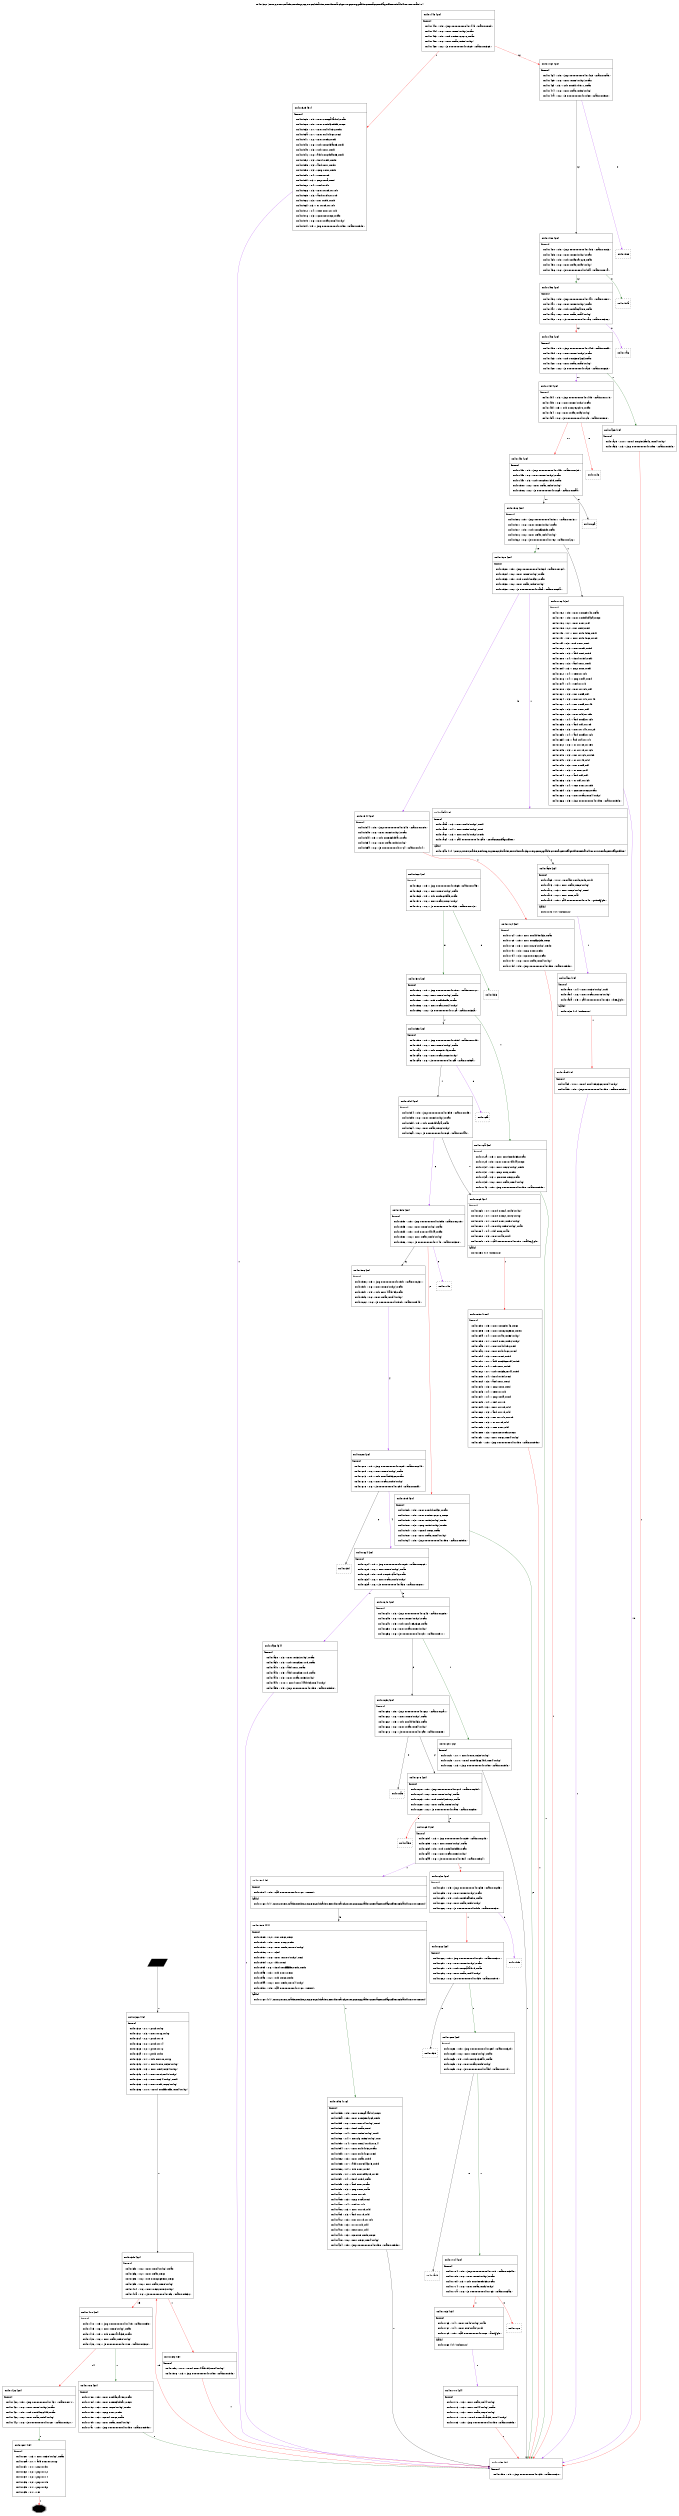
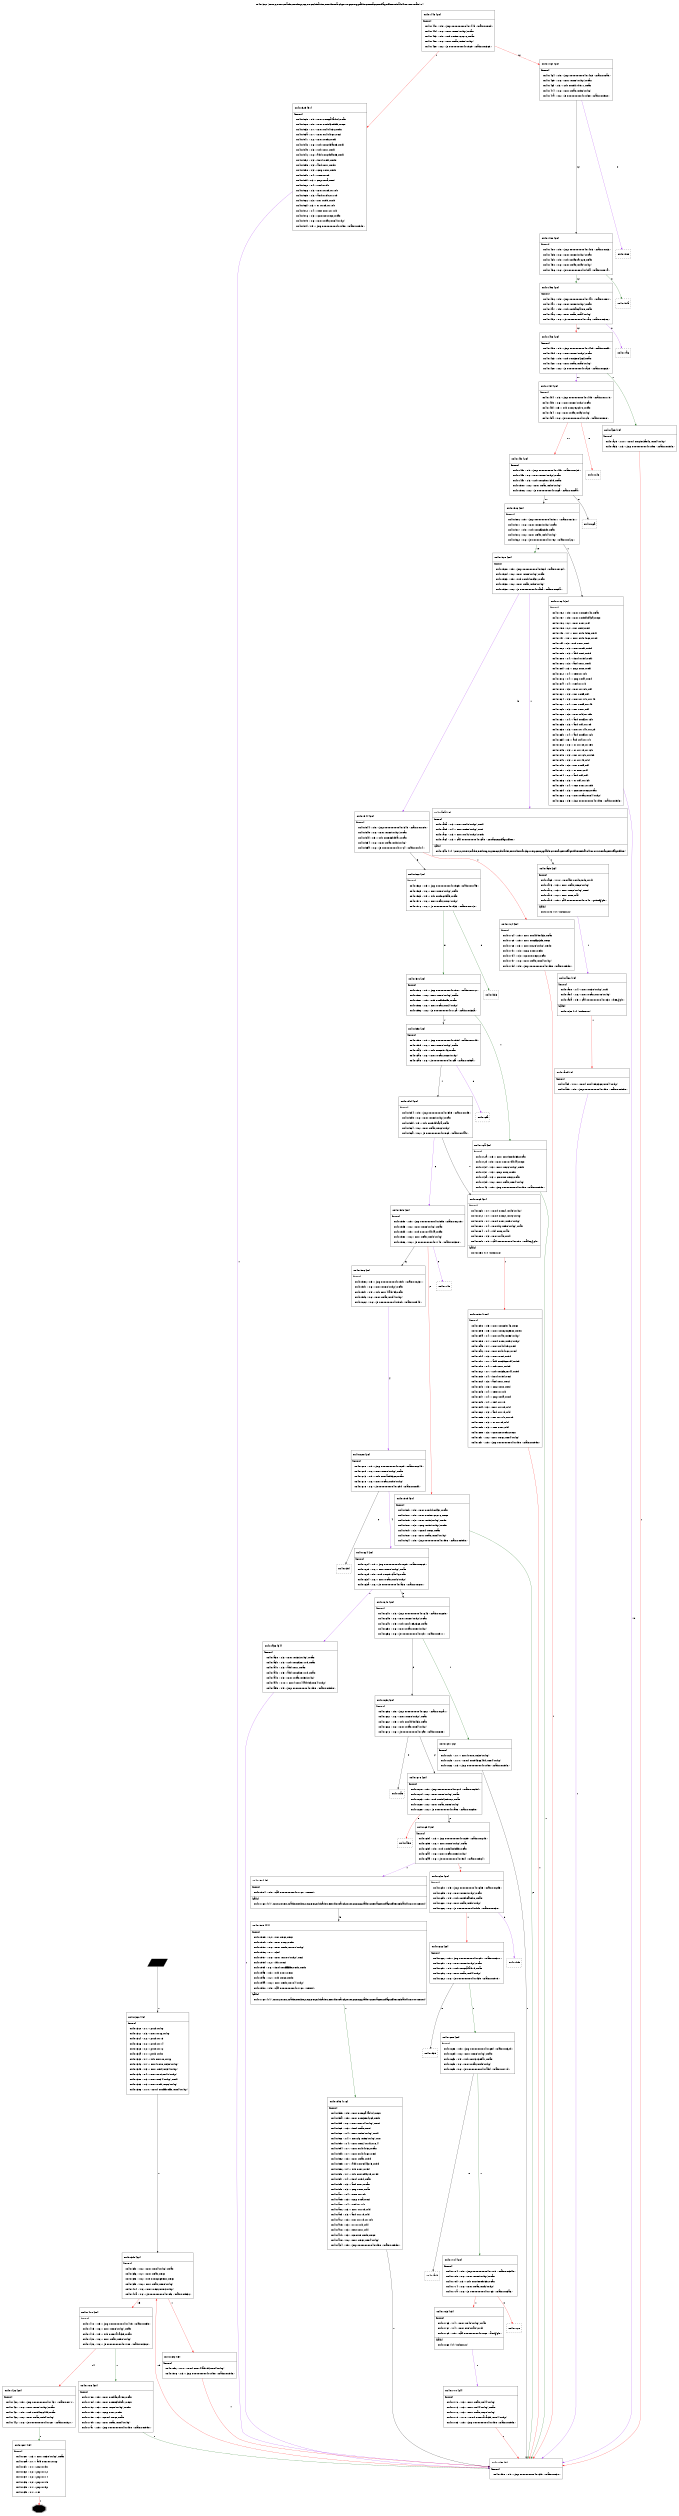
edge "0x401544 [28]" -> "0x401560 [28]": added, label "8"
